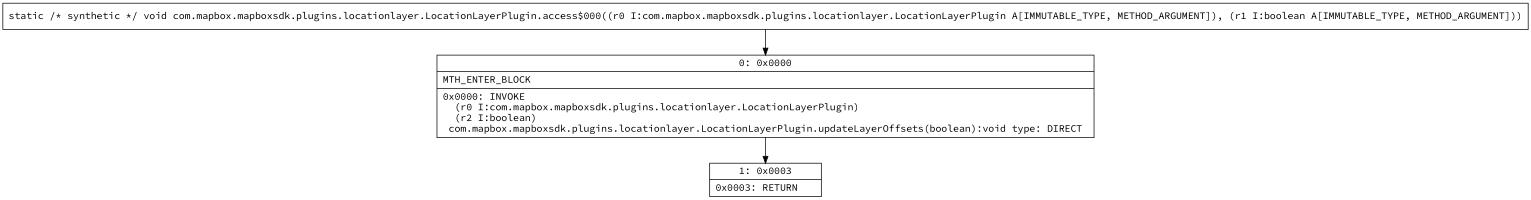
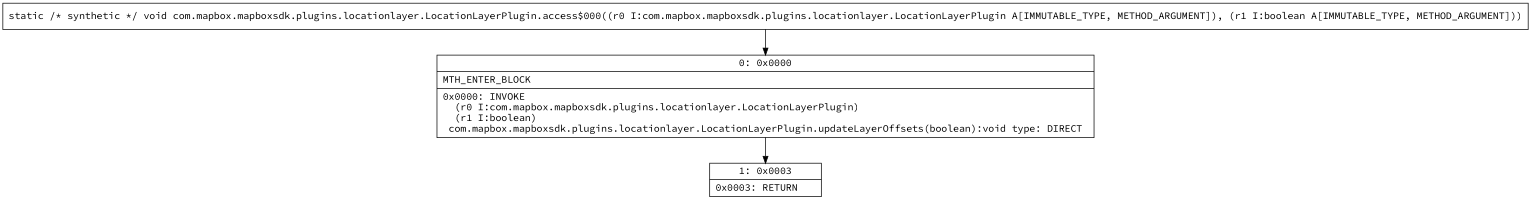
node "0: 0x0000": text "(r2 I:boolean)" -> "(r1 I:boolean)"
